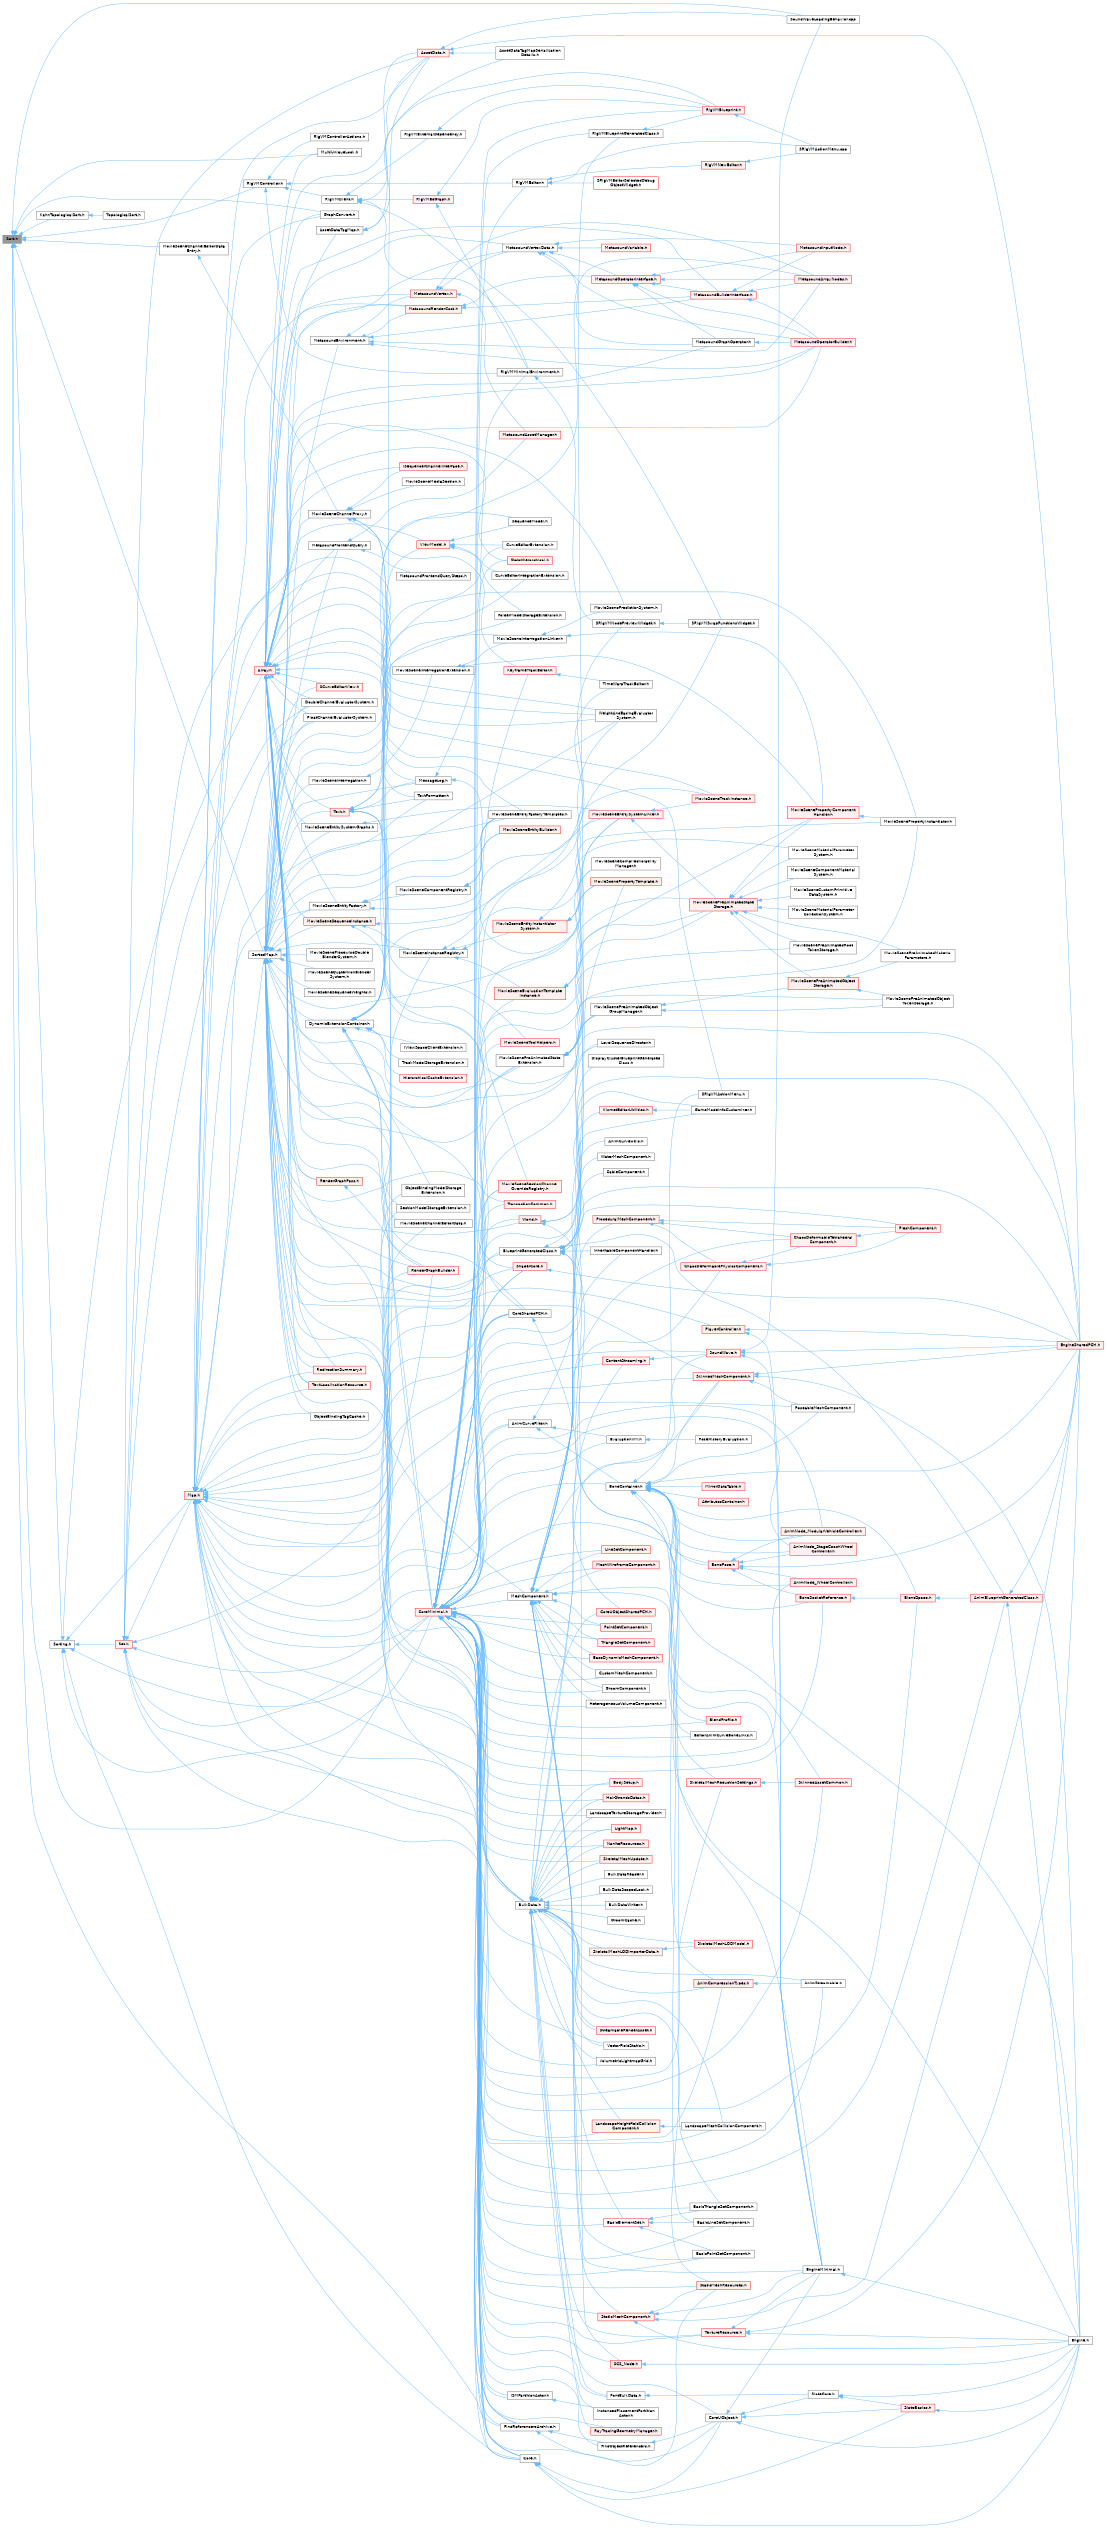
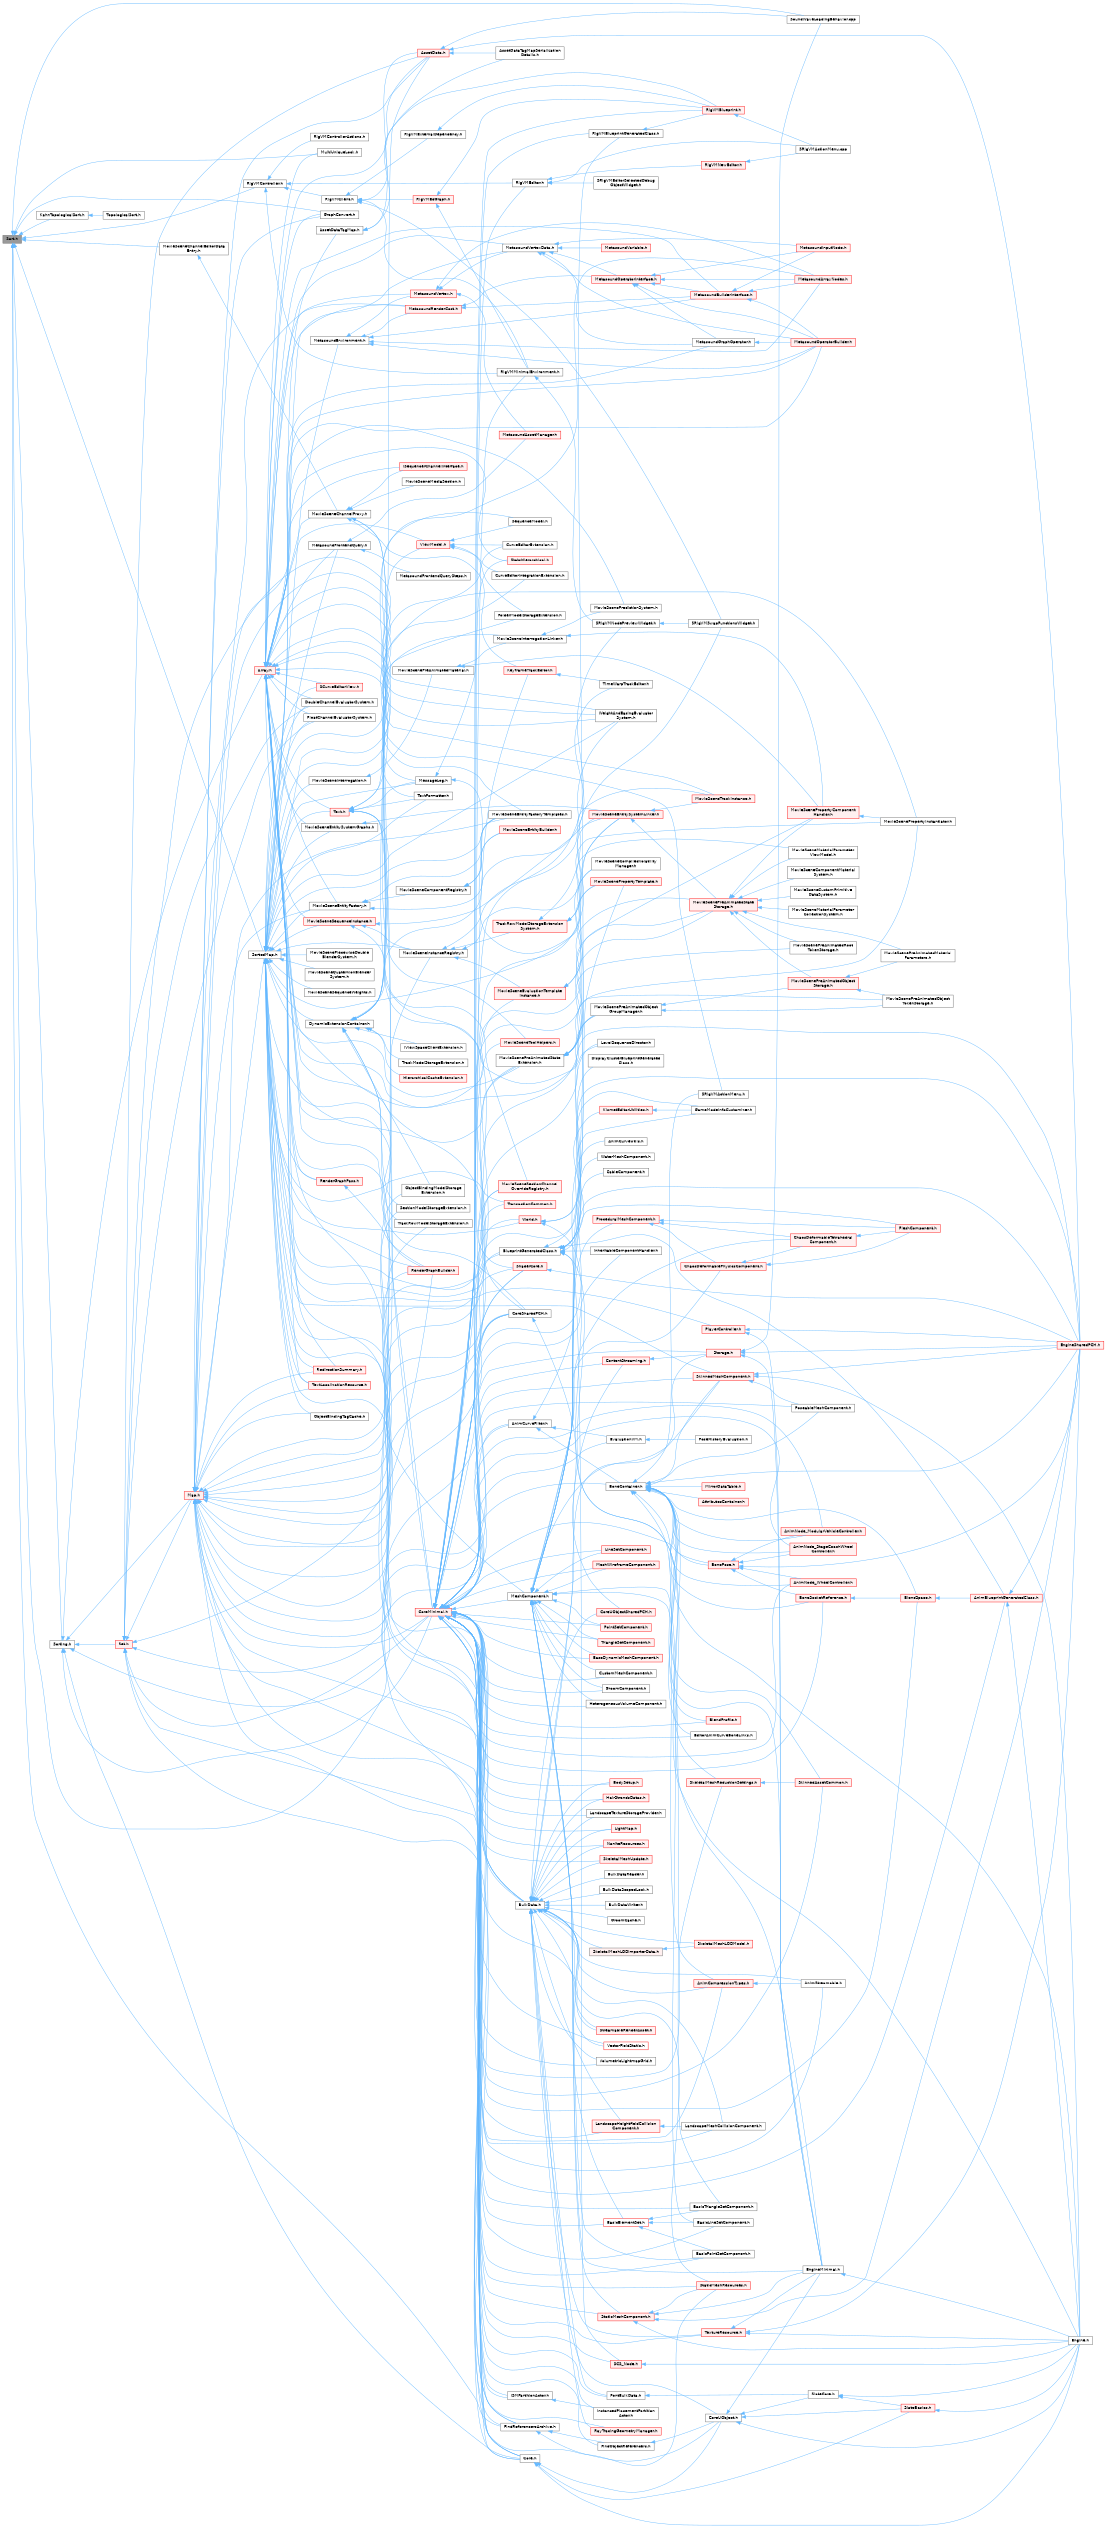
node "SRigVMEditorSelectedDebug ObjectWidget.h": color red -> grey40
node "MovieSceneInterrogationExtension.h": label "MovieSceneInterrogationExtension.h" -> "MovieScenePreAnimatedMaterial.h"
node "MovieSceneMaterialParameter System.h": label "MovieSceneMaterialParameter System.h" -> "MovieSceneMaterialParameter ViewModel.h"
node "MovieSceneEntityInstantiator System.h": label "MovieSceneEntityInstantiator System.h" -> "TrackRowModelStorageExtension System.h"
node "MovieSceneChannelEditorData.h": label "MovieSceneChannelEditorData.h" -> "TrackRowModelStorageExtension.h"
node "SoundWave.h": label "SoundWave.h" -> "Storage.h"
node "VectorFieldStatic.h": color grey40 -> red
